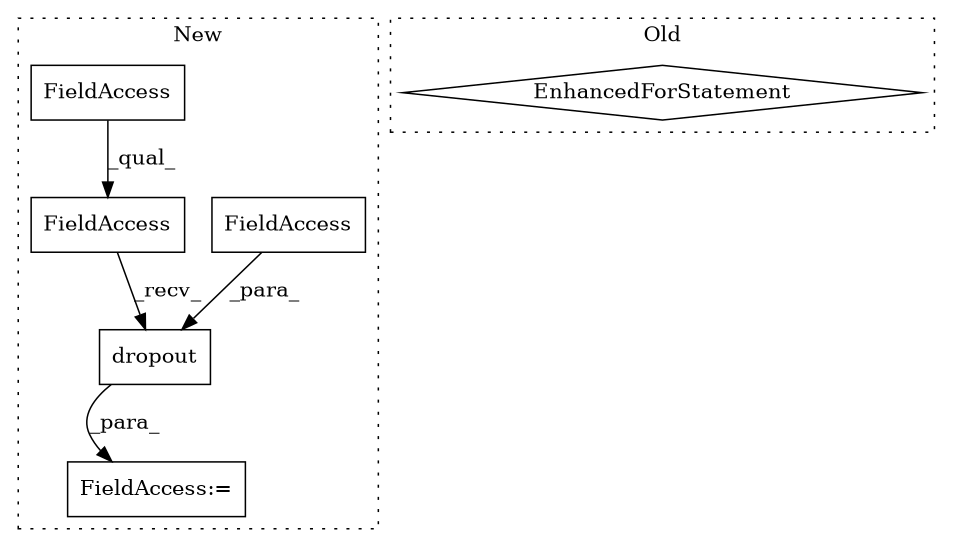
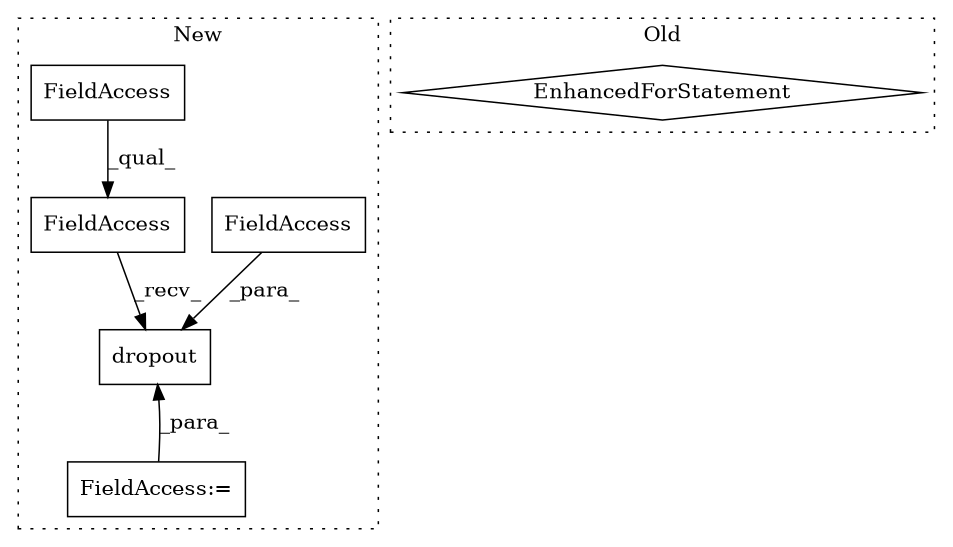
edge "dropout" -> "FieldAccess:=": reversed
